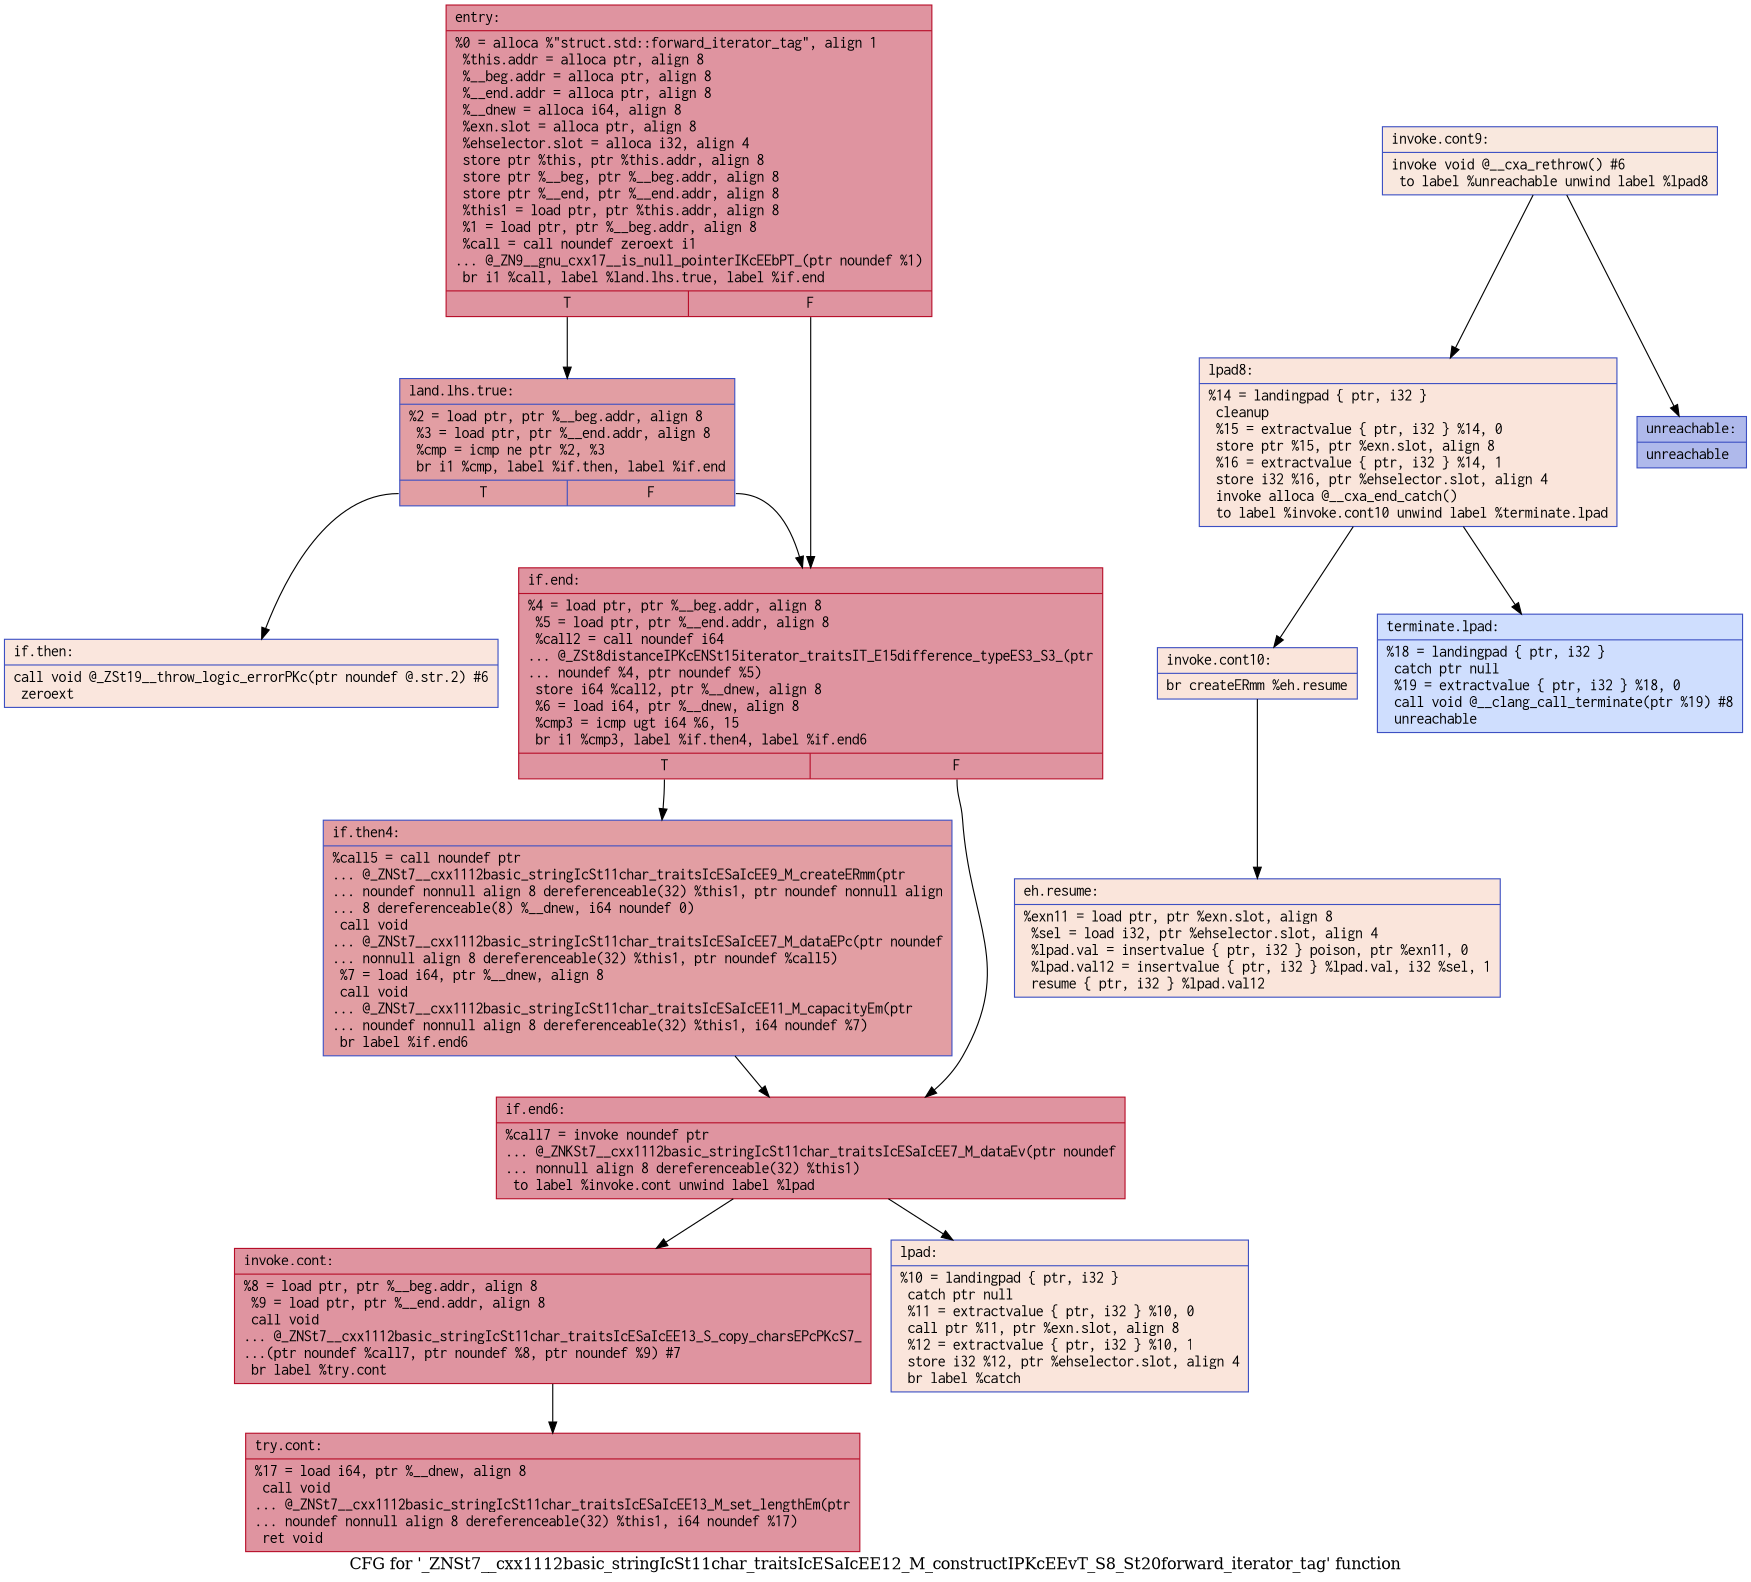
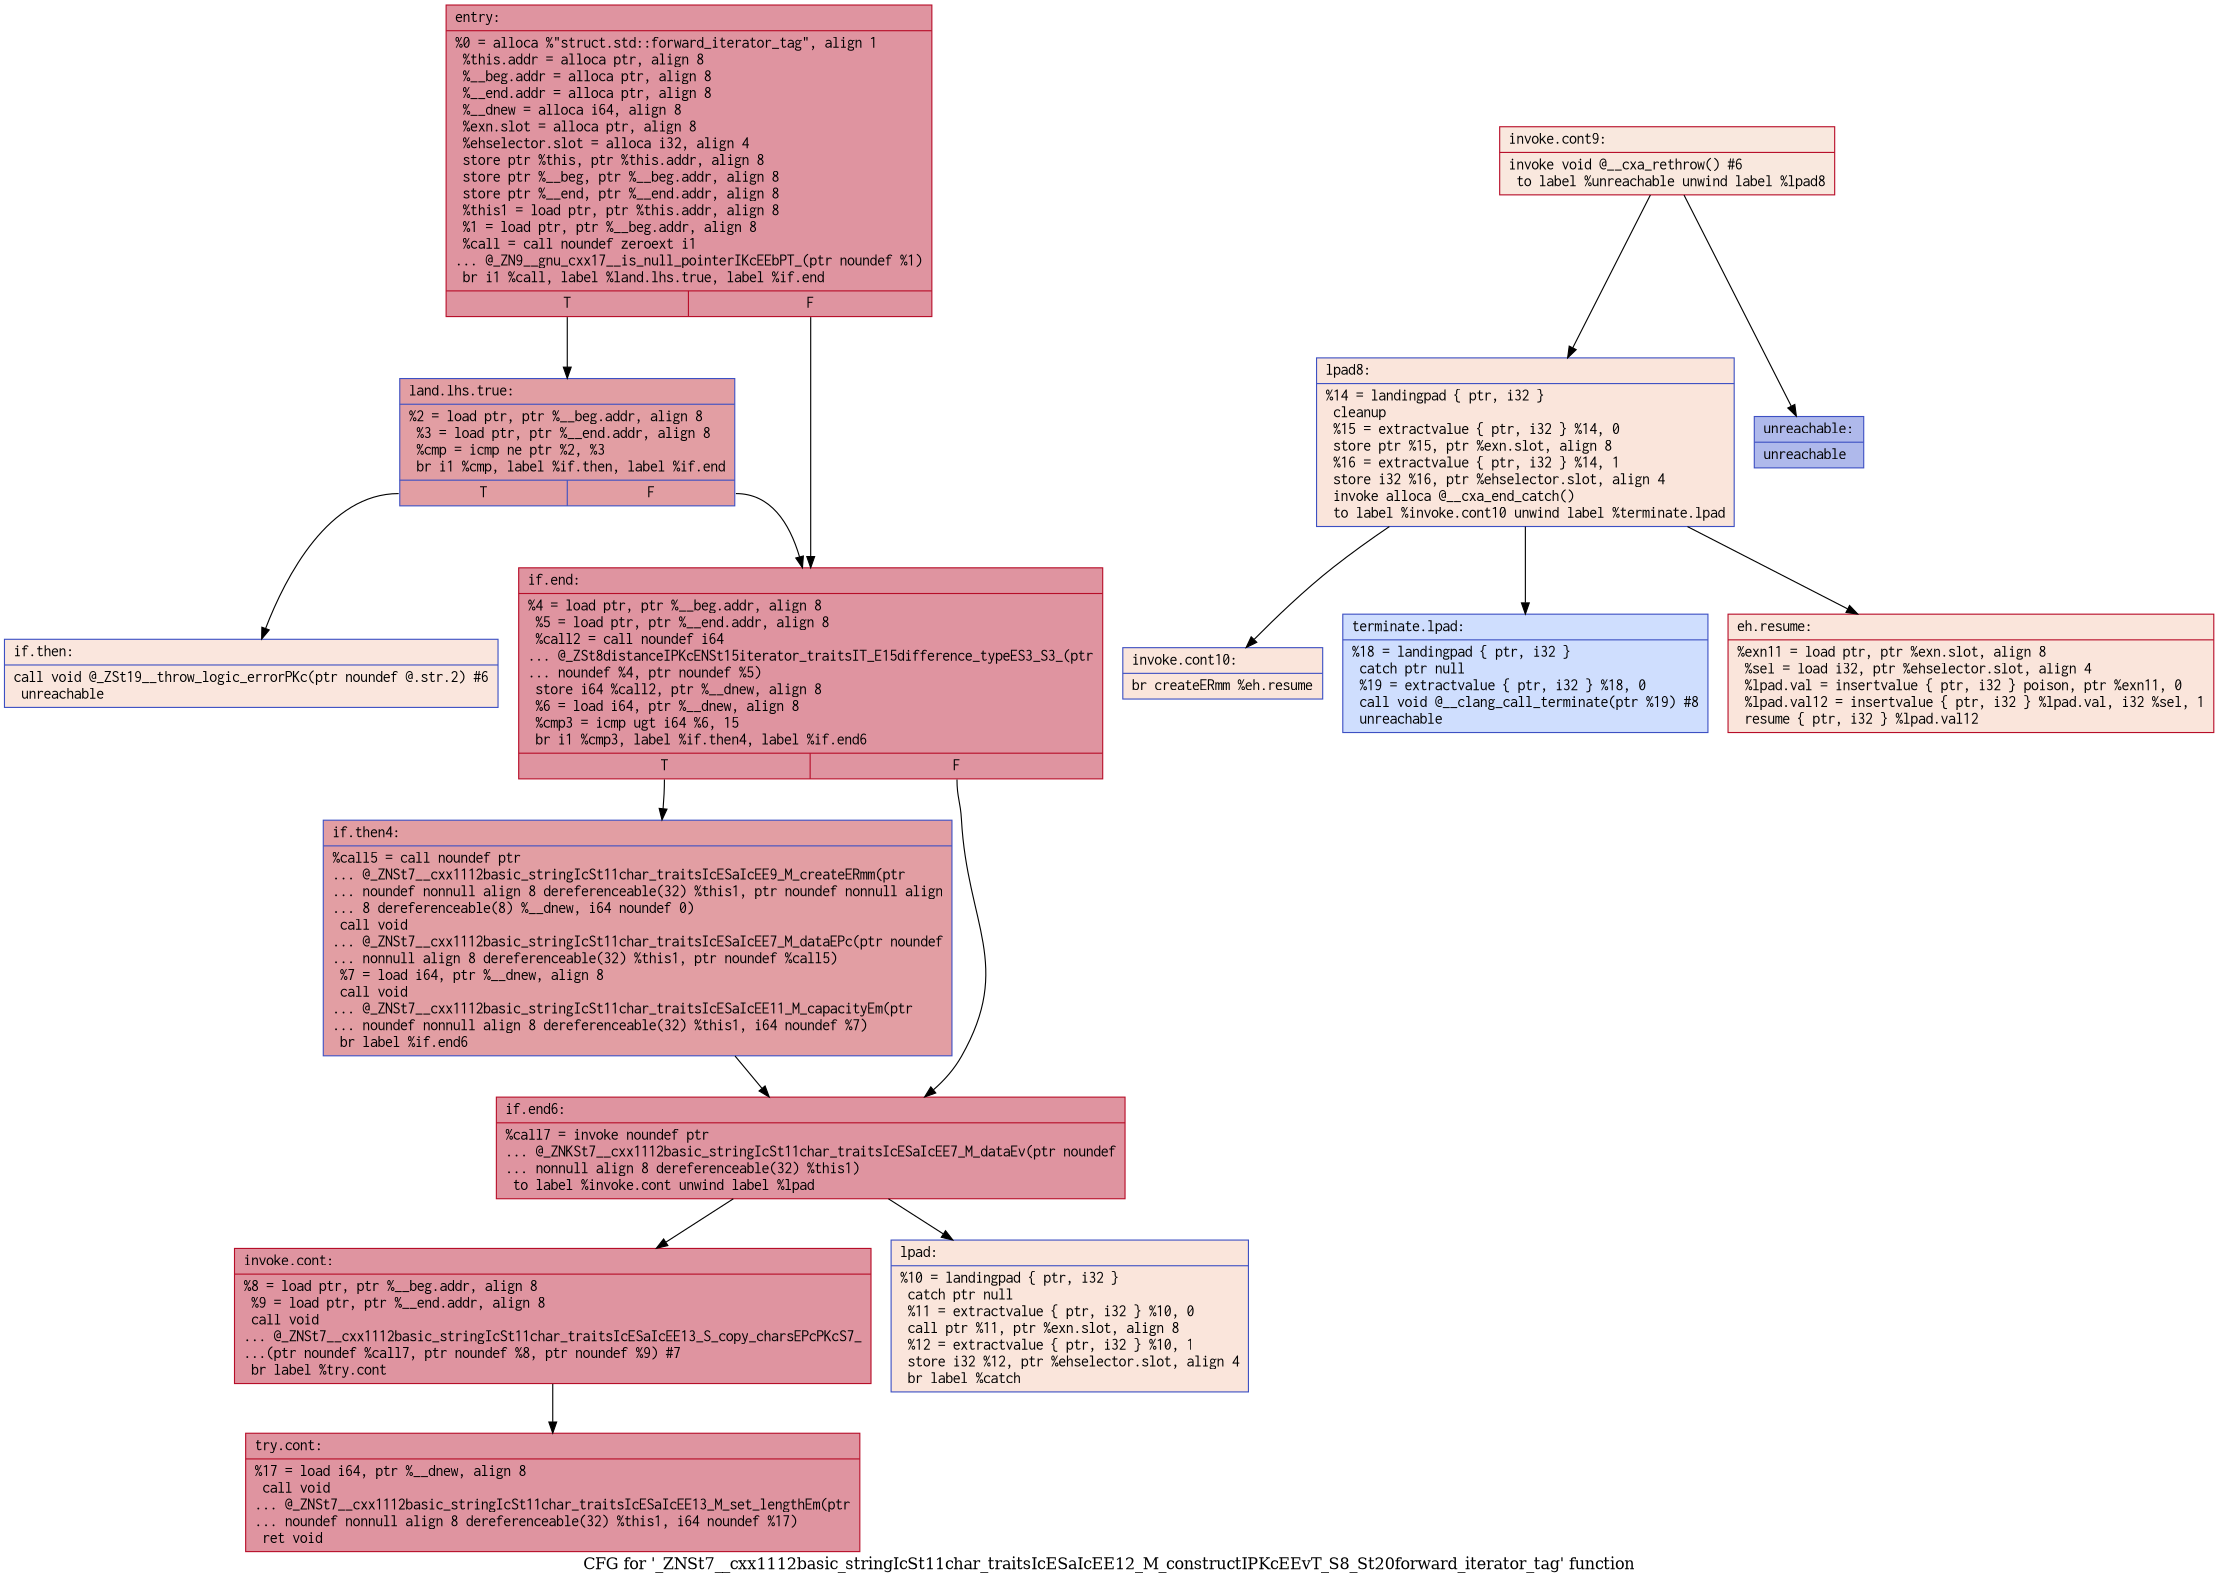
node "invoke.cont9:": color #3d50c3ff -> #b70d28ff
node "if.then:": text "zeroext" -> "unreachable"
edge "invoke.cont10:" -> "eh.resume:": now "lpad8:" -> "eh.resume:"
node "eh.resume:": color #3d50c3ff -> #b70d28ff
